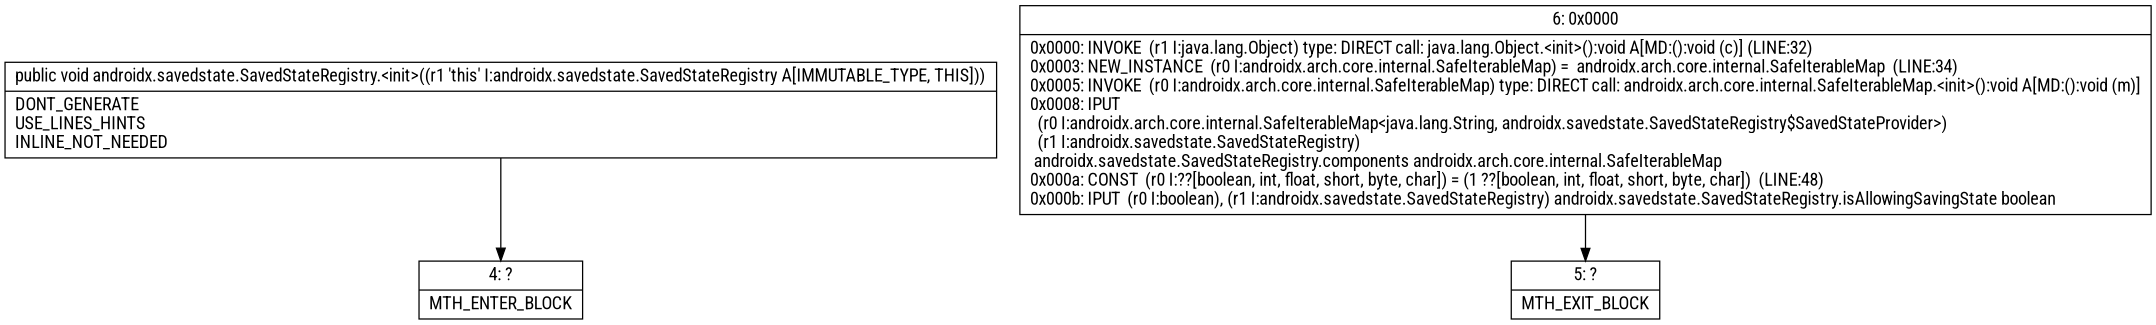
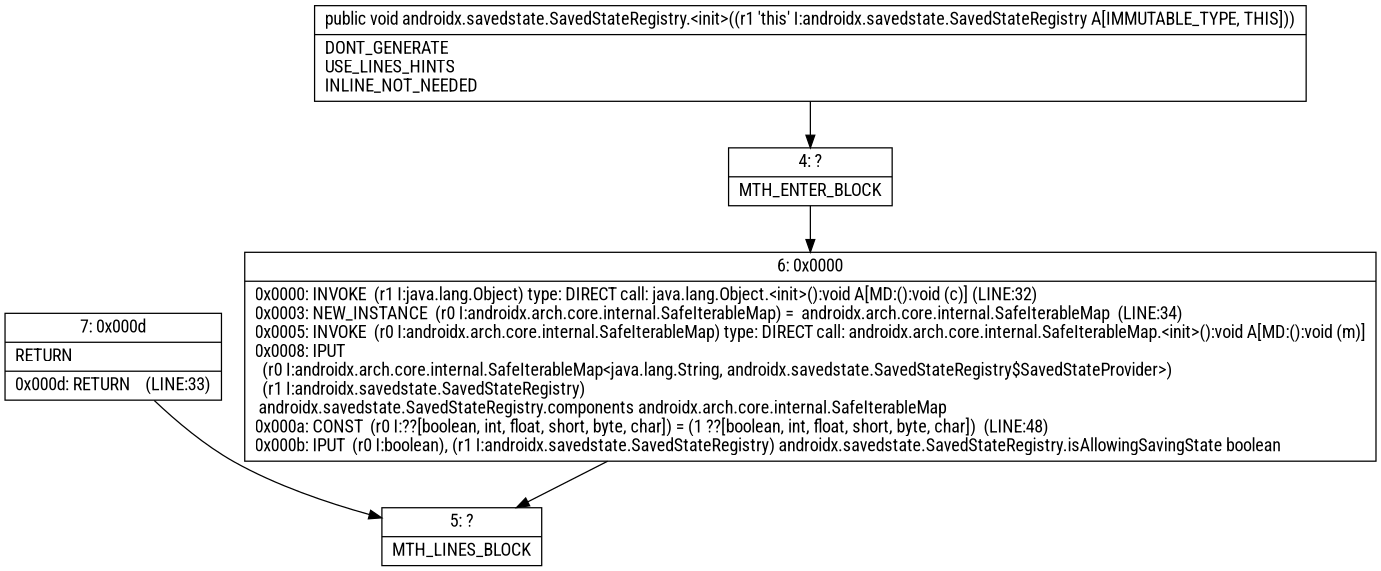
edge "4: ?" -> "6: 0x0000": added
node "5: ?": text "MTH_EXIT_BLOCK" -> "MTH_LINES_BLOCK"
node "7: 0x000d": added
